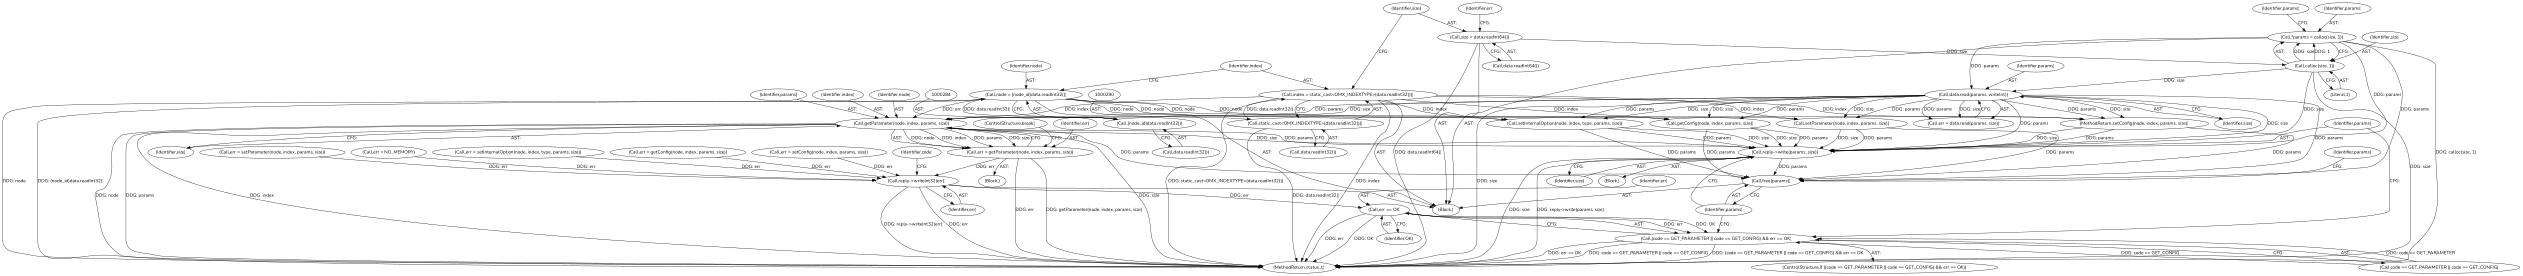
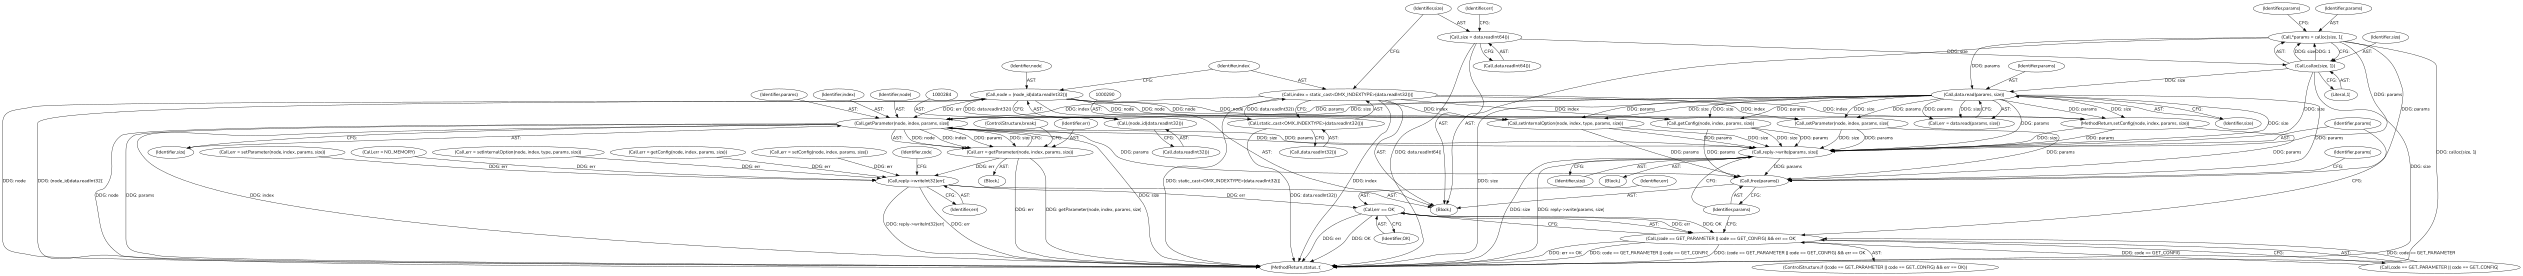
node "(Call,data.read(params, writeInt))": label "(Call,data.read(params, writeInt))" -> "(Call,data.read(params, size))"
